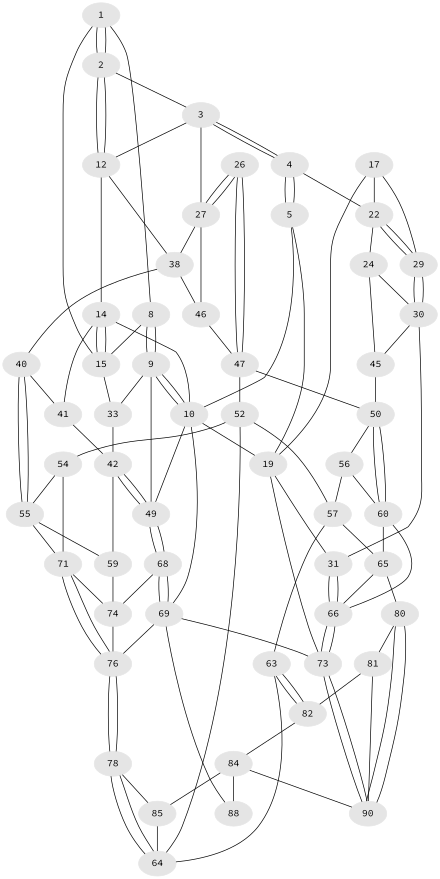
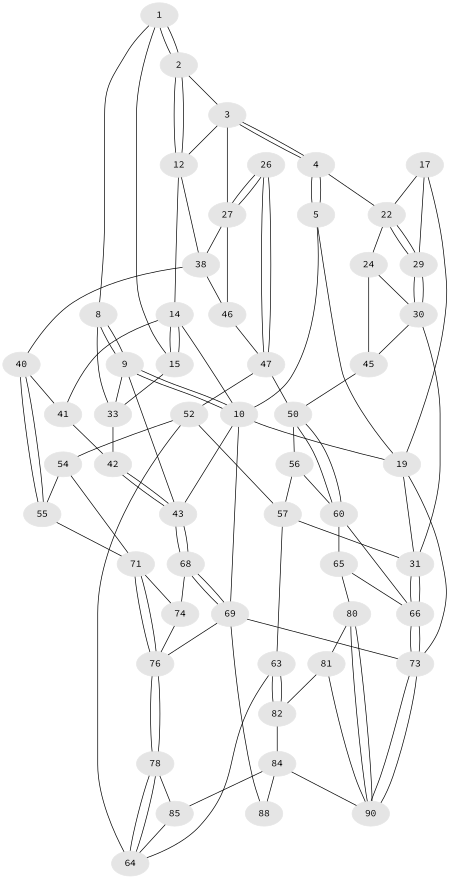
edge "8" -- "15": now "8" -- "33"
node "49": label "49" -> "43"
edge "57" -- "65": now "57" -- "31"
node "59": removed
